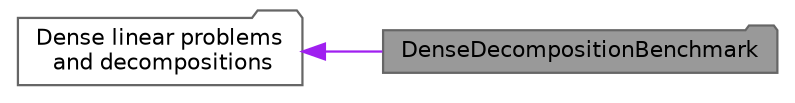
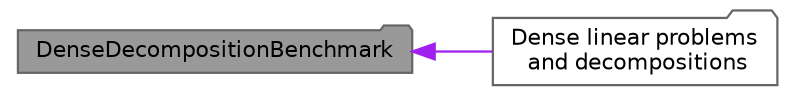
edge "DenseDecompositionBenchmark" -> "Dense linear problems and decompositions": reversed
